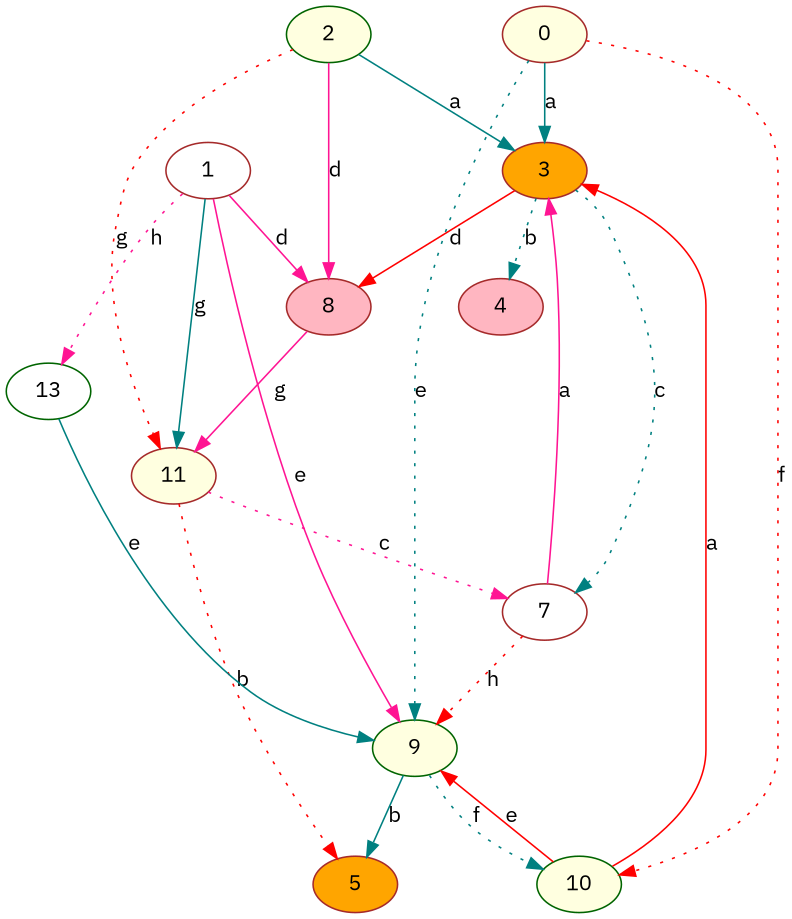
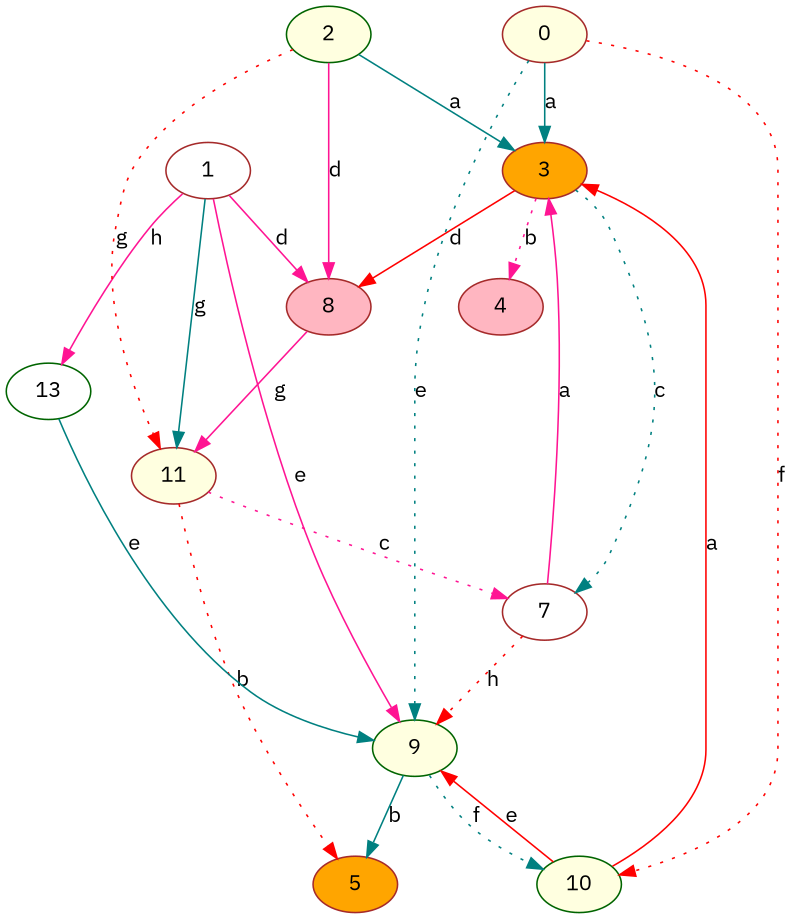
edge "3" -> "4": color teal -> deeppink
edge "1" -> "13": style dotted -> solid
